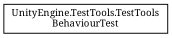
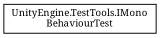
node "UnityEngine.TestTools.TestTools BehaviourTest": label "UnityEngine.TestTools.TestTools BehaviourTest" -> "UnityEngine.TestTools.IMono BehaviourTest"
